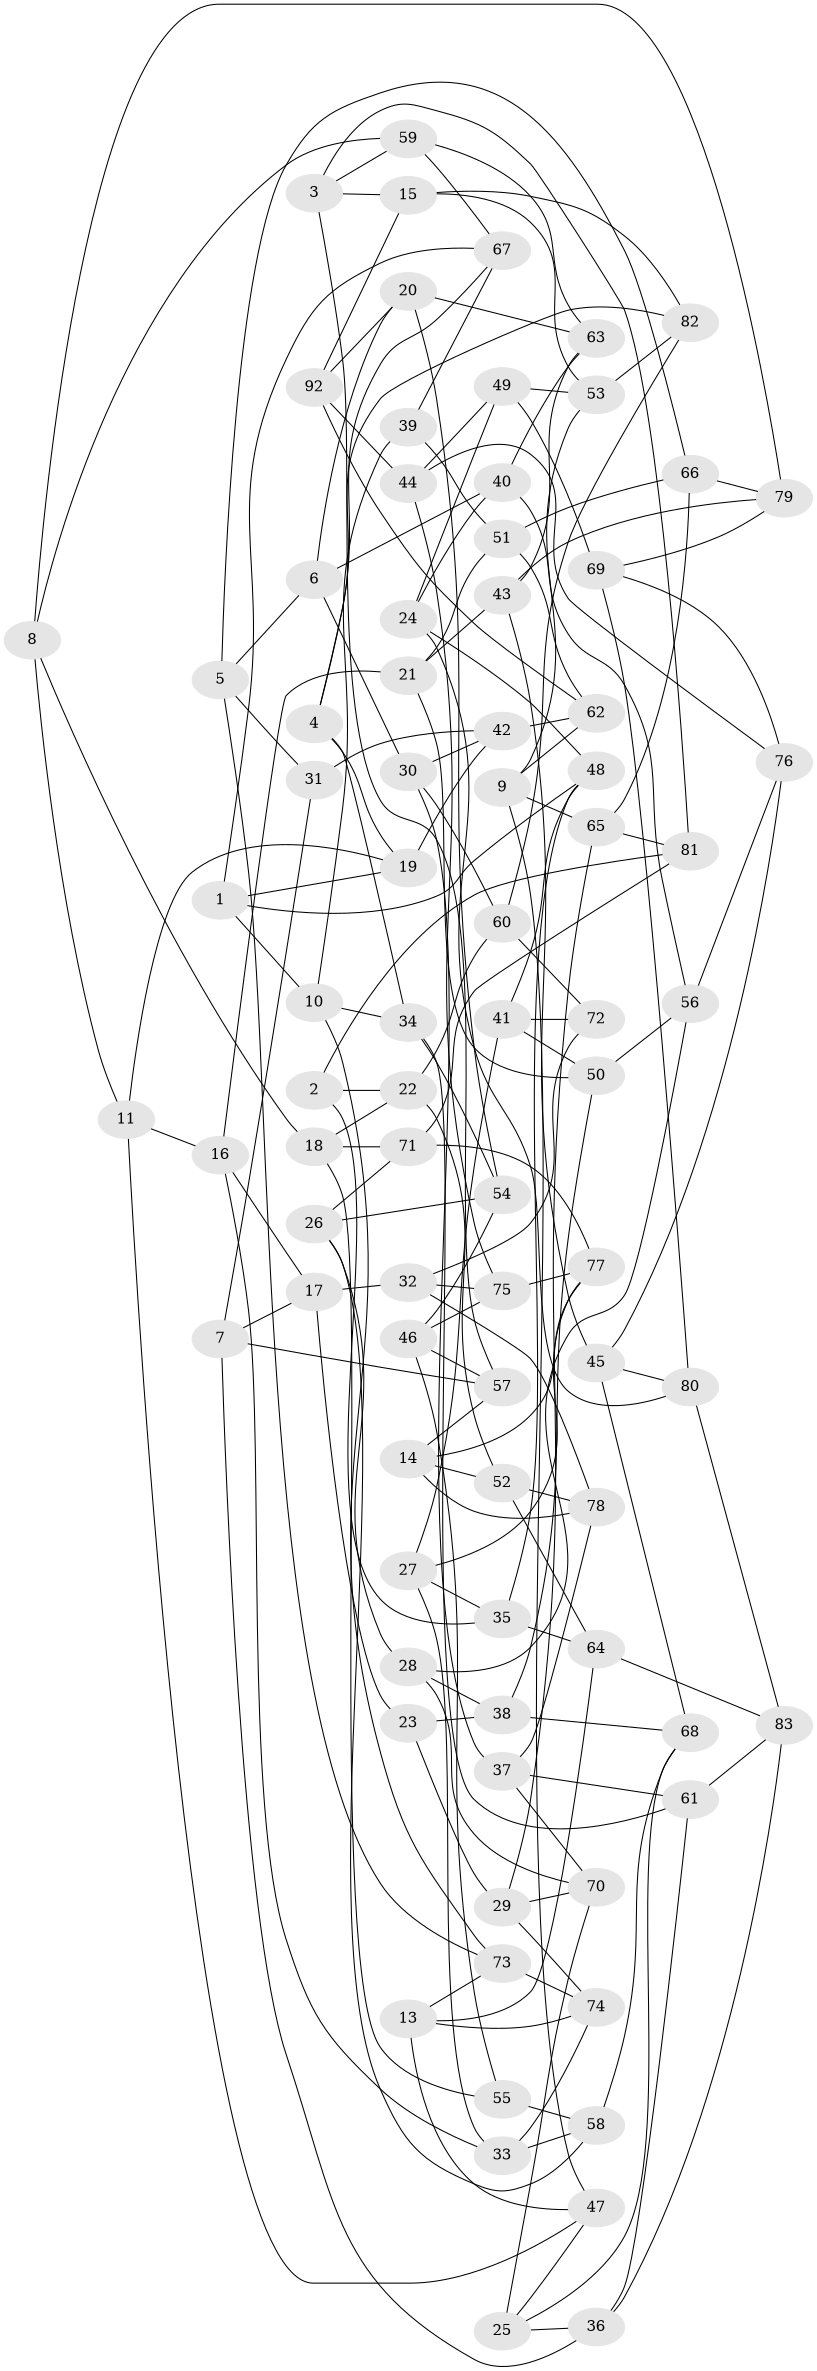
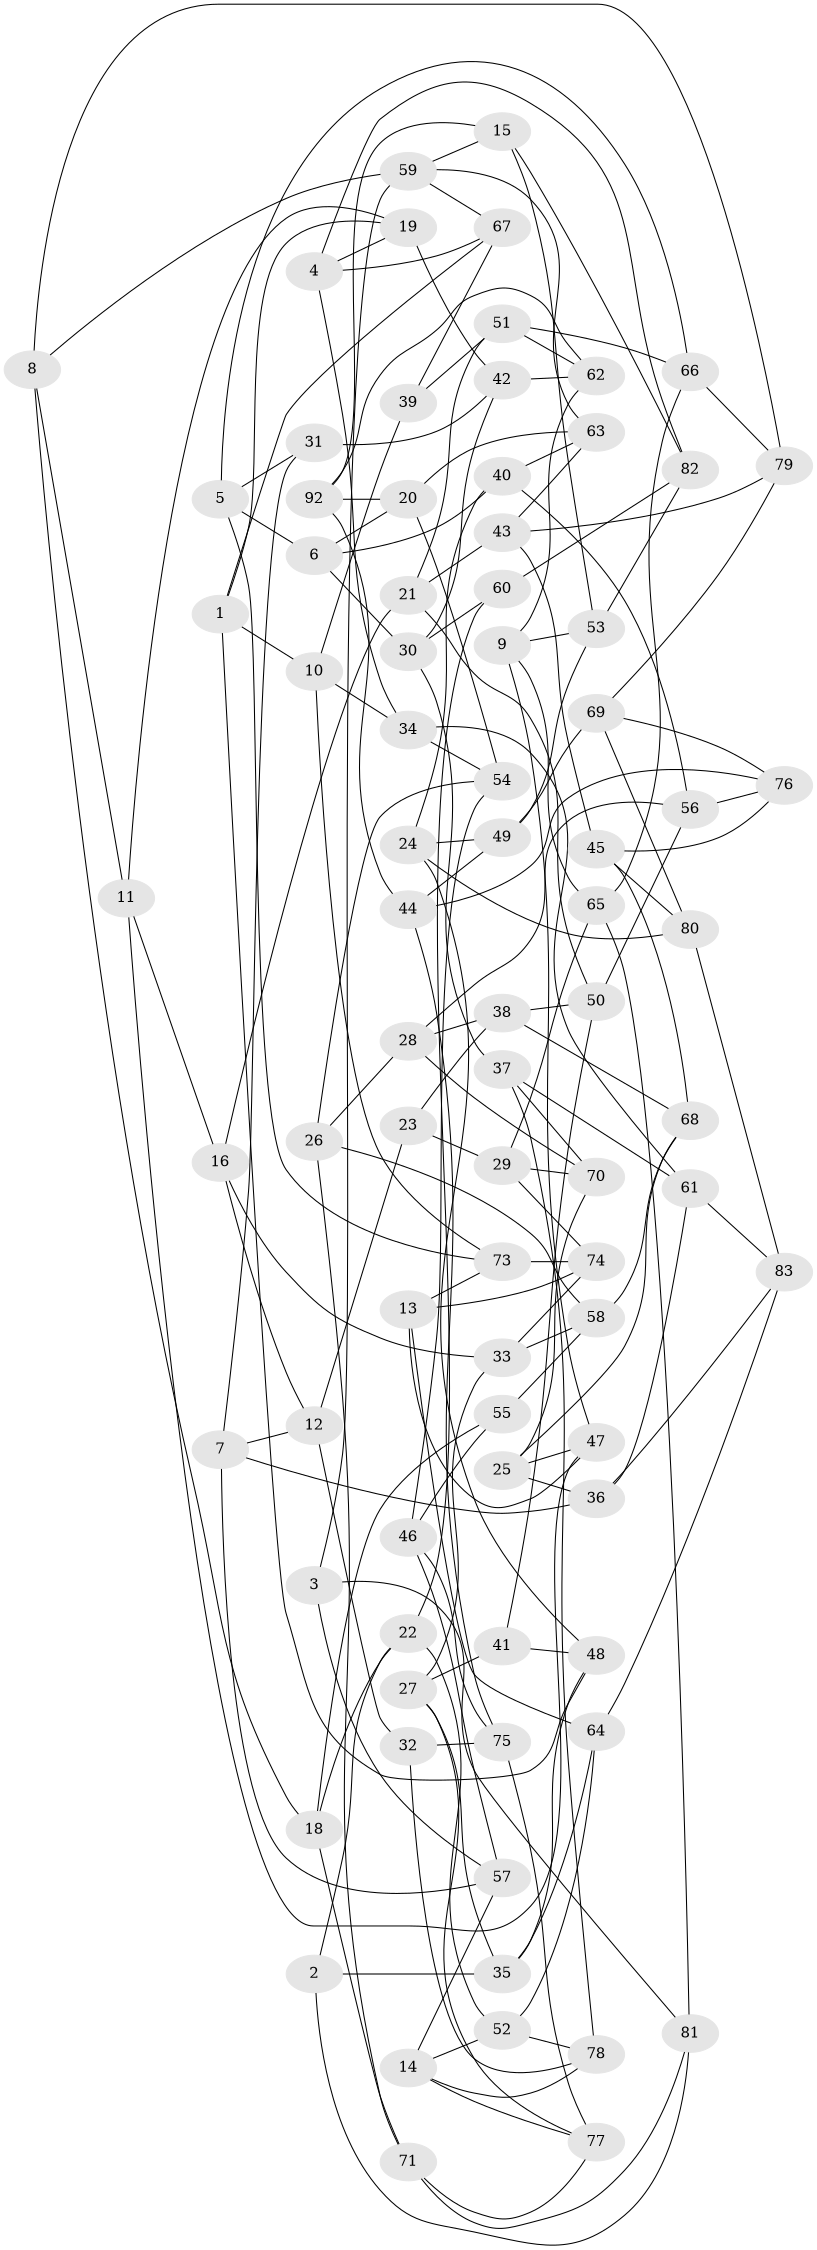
edge "3" -- "15": now "59" -- "15"
node "72": removed
node "17": label "17" -> "12"
